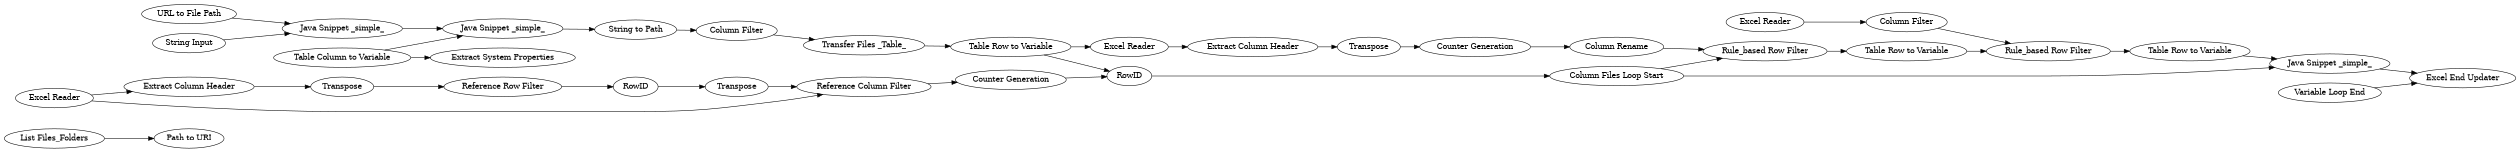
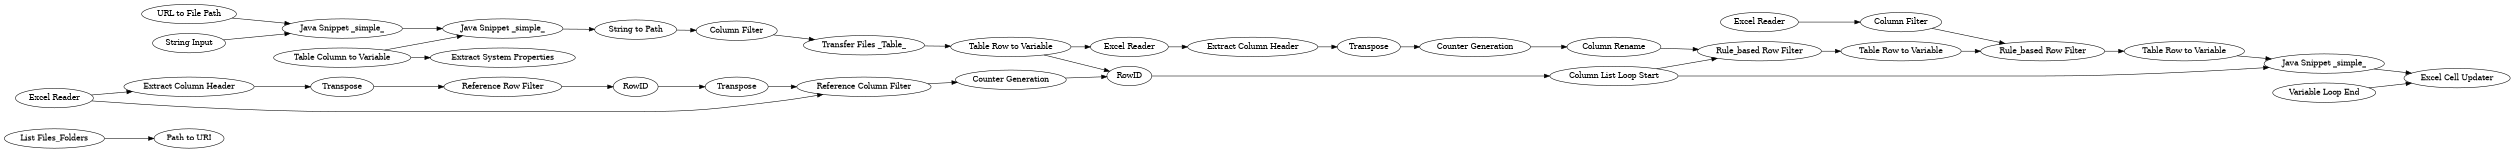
node "Column Files Loop Start": label "Column Files Loop Start" -> "Column List Loop Start"
node "Excel End Updater": label "Excel End Updater" -> "Excel Cell Updater"
